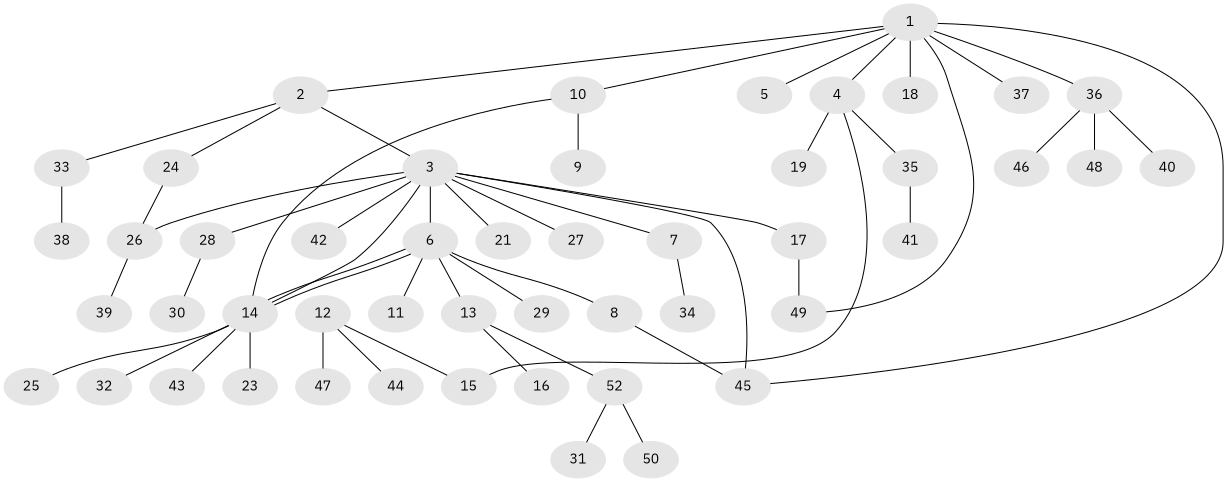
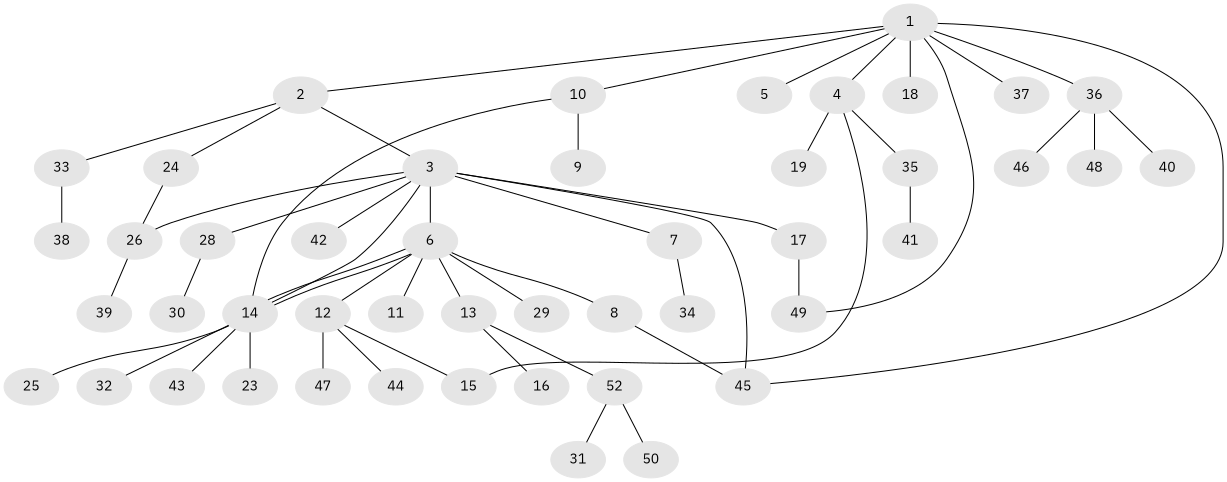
node "21": removed
node "27": removed
edge "6" -- "12": added
